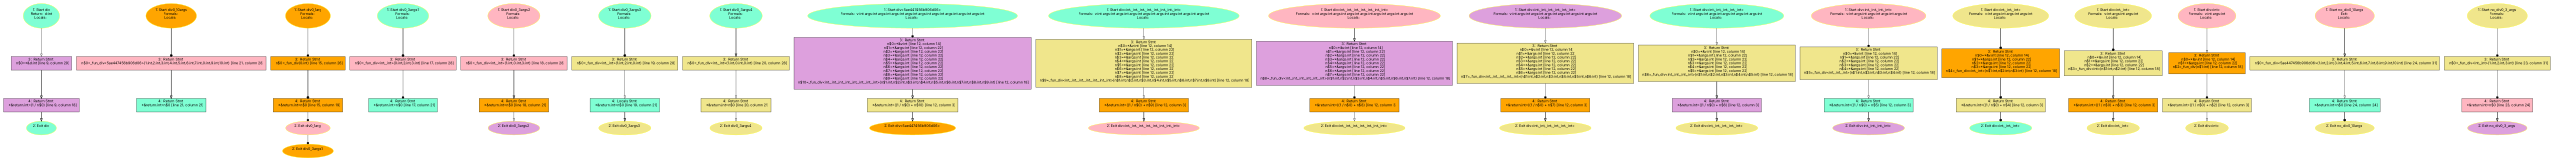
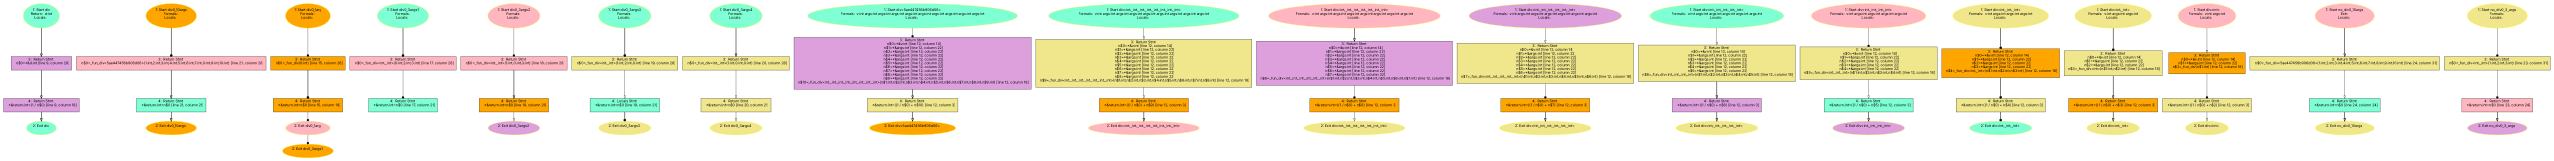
edge "1: Start div Return:  d:int Locals:" -> "3:  Return Stmt n$0=*&d:int [line 9, column 29]": style solid -> bold
edge "4:  Locals Stmt *&return:int=n$0 [line 19, column 21]" -> "2: Exit div0_3args3": arrowhead onormal -> dot
edge "4:  Return Stmt *&return:int=n$0 [line 24, column 24]" -> "2: Exit no_div0_10args": arrowhead dot -> onormal
node "2: Exit div0_10args": added
